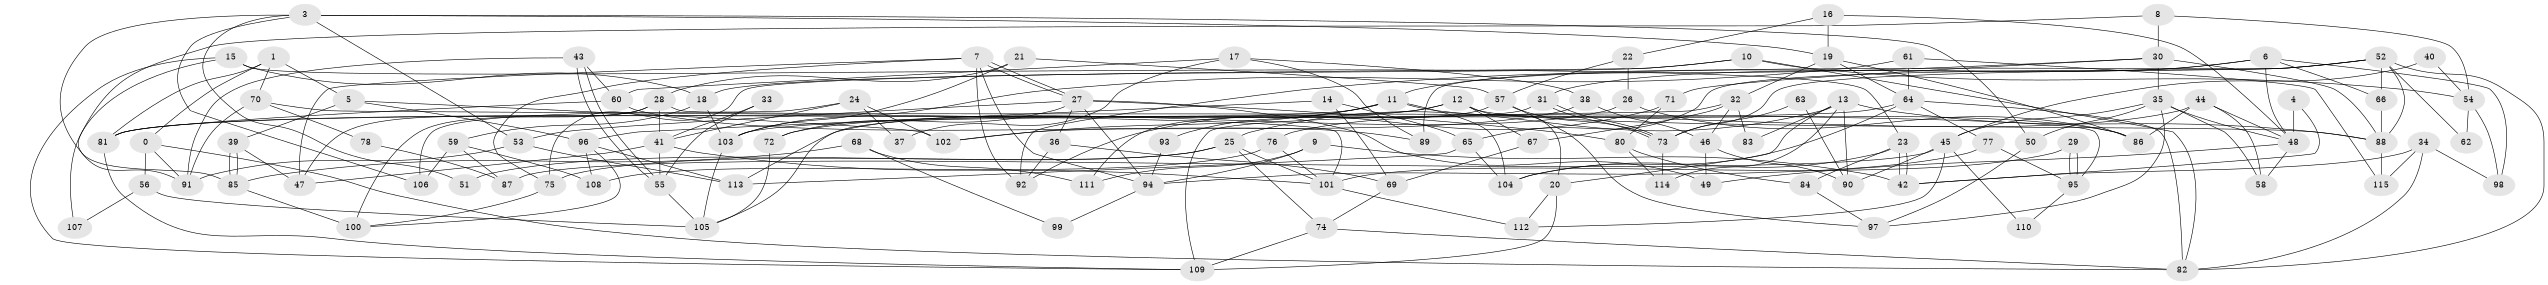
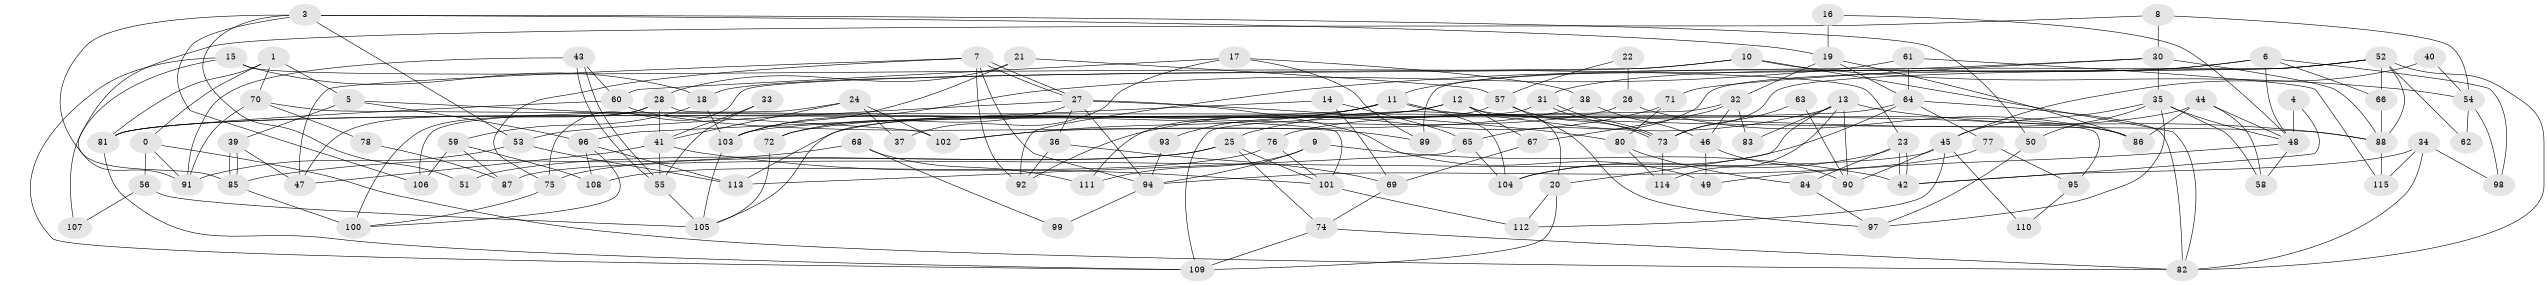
edge "16" -- "22": removed
node "29": removed
